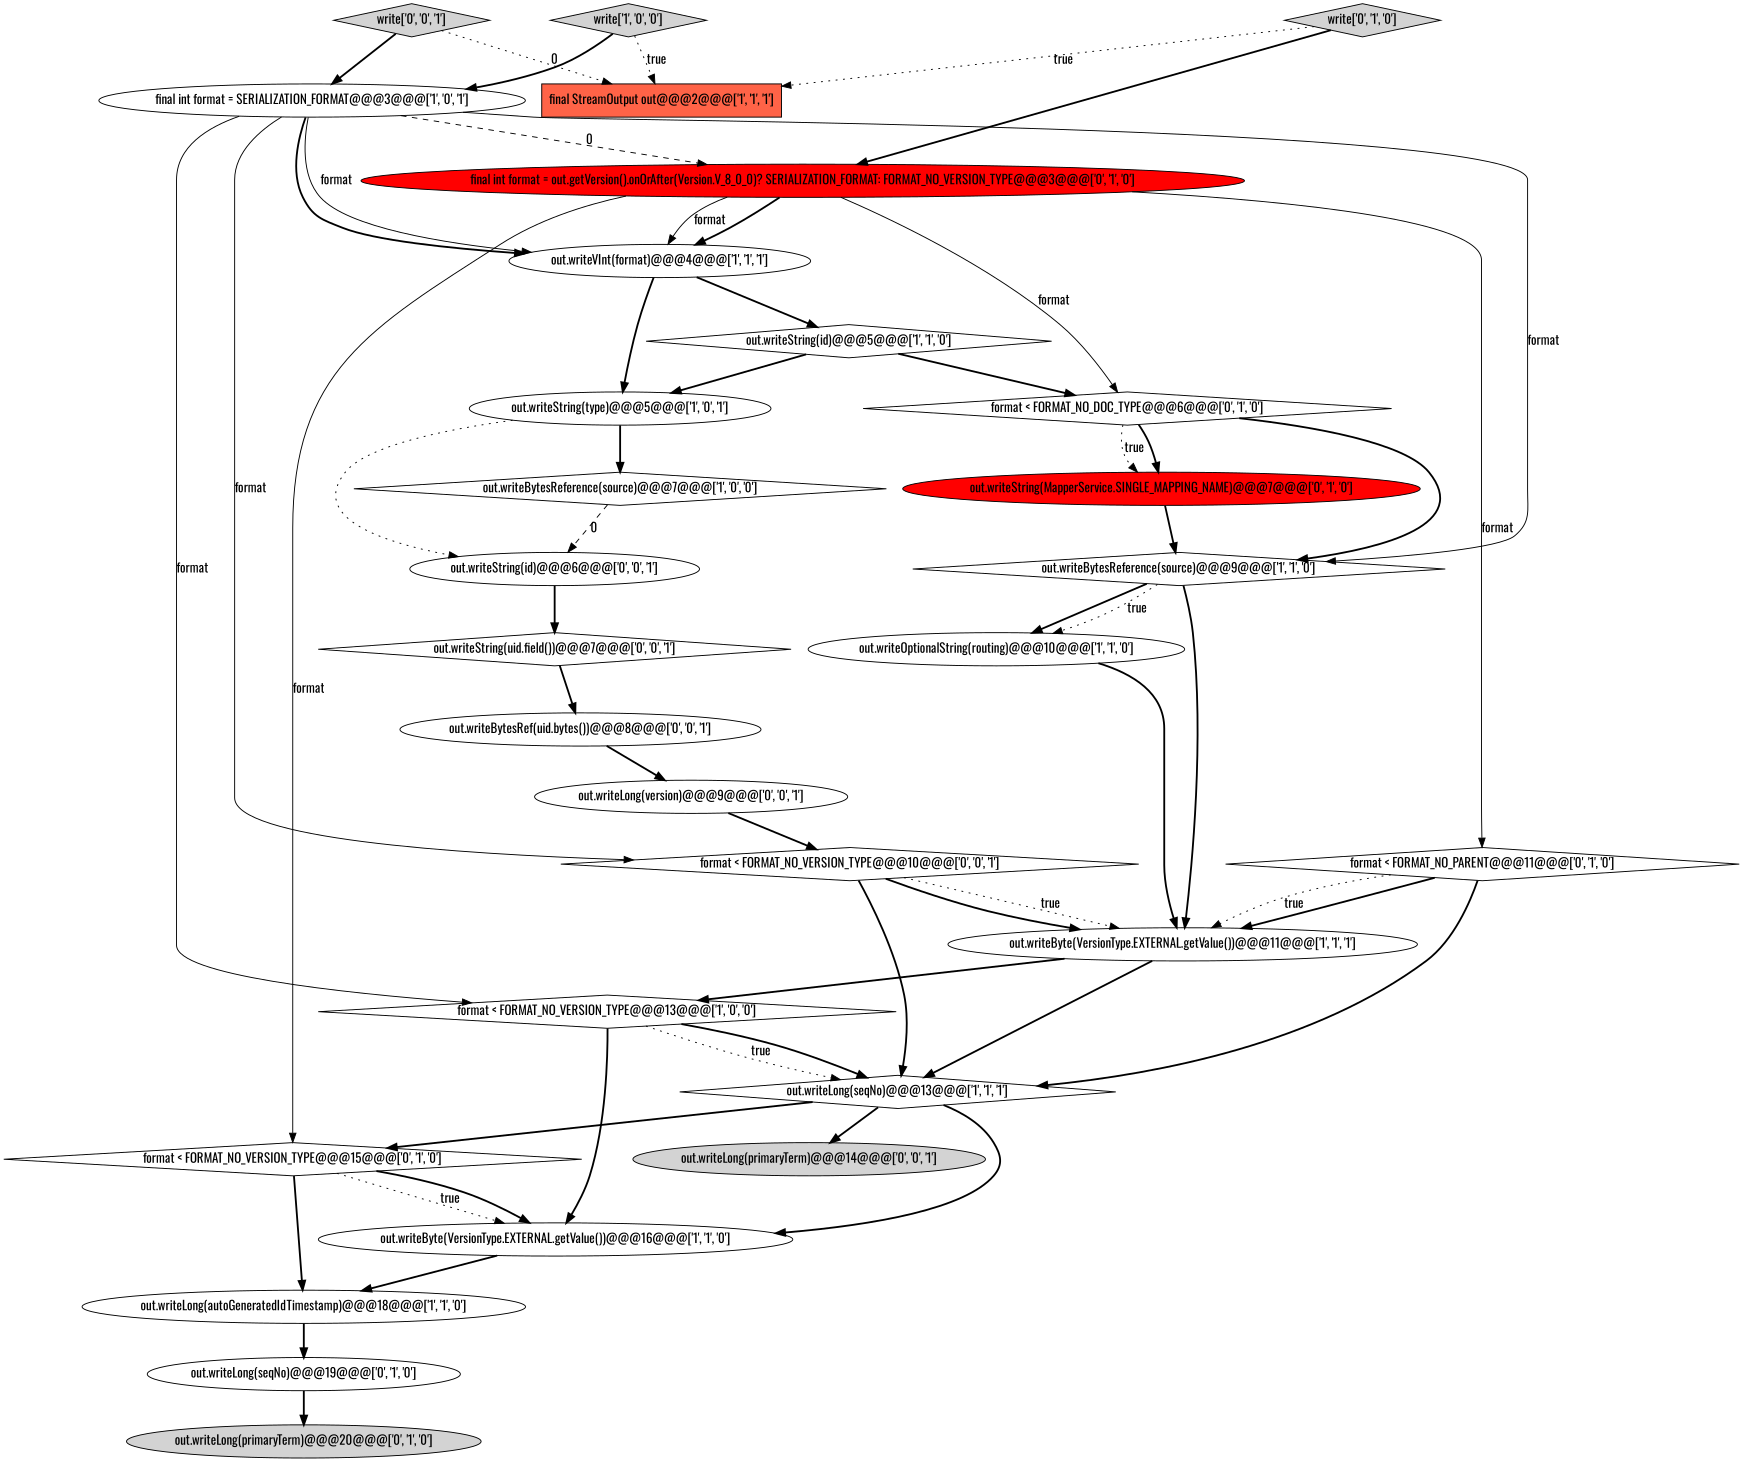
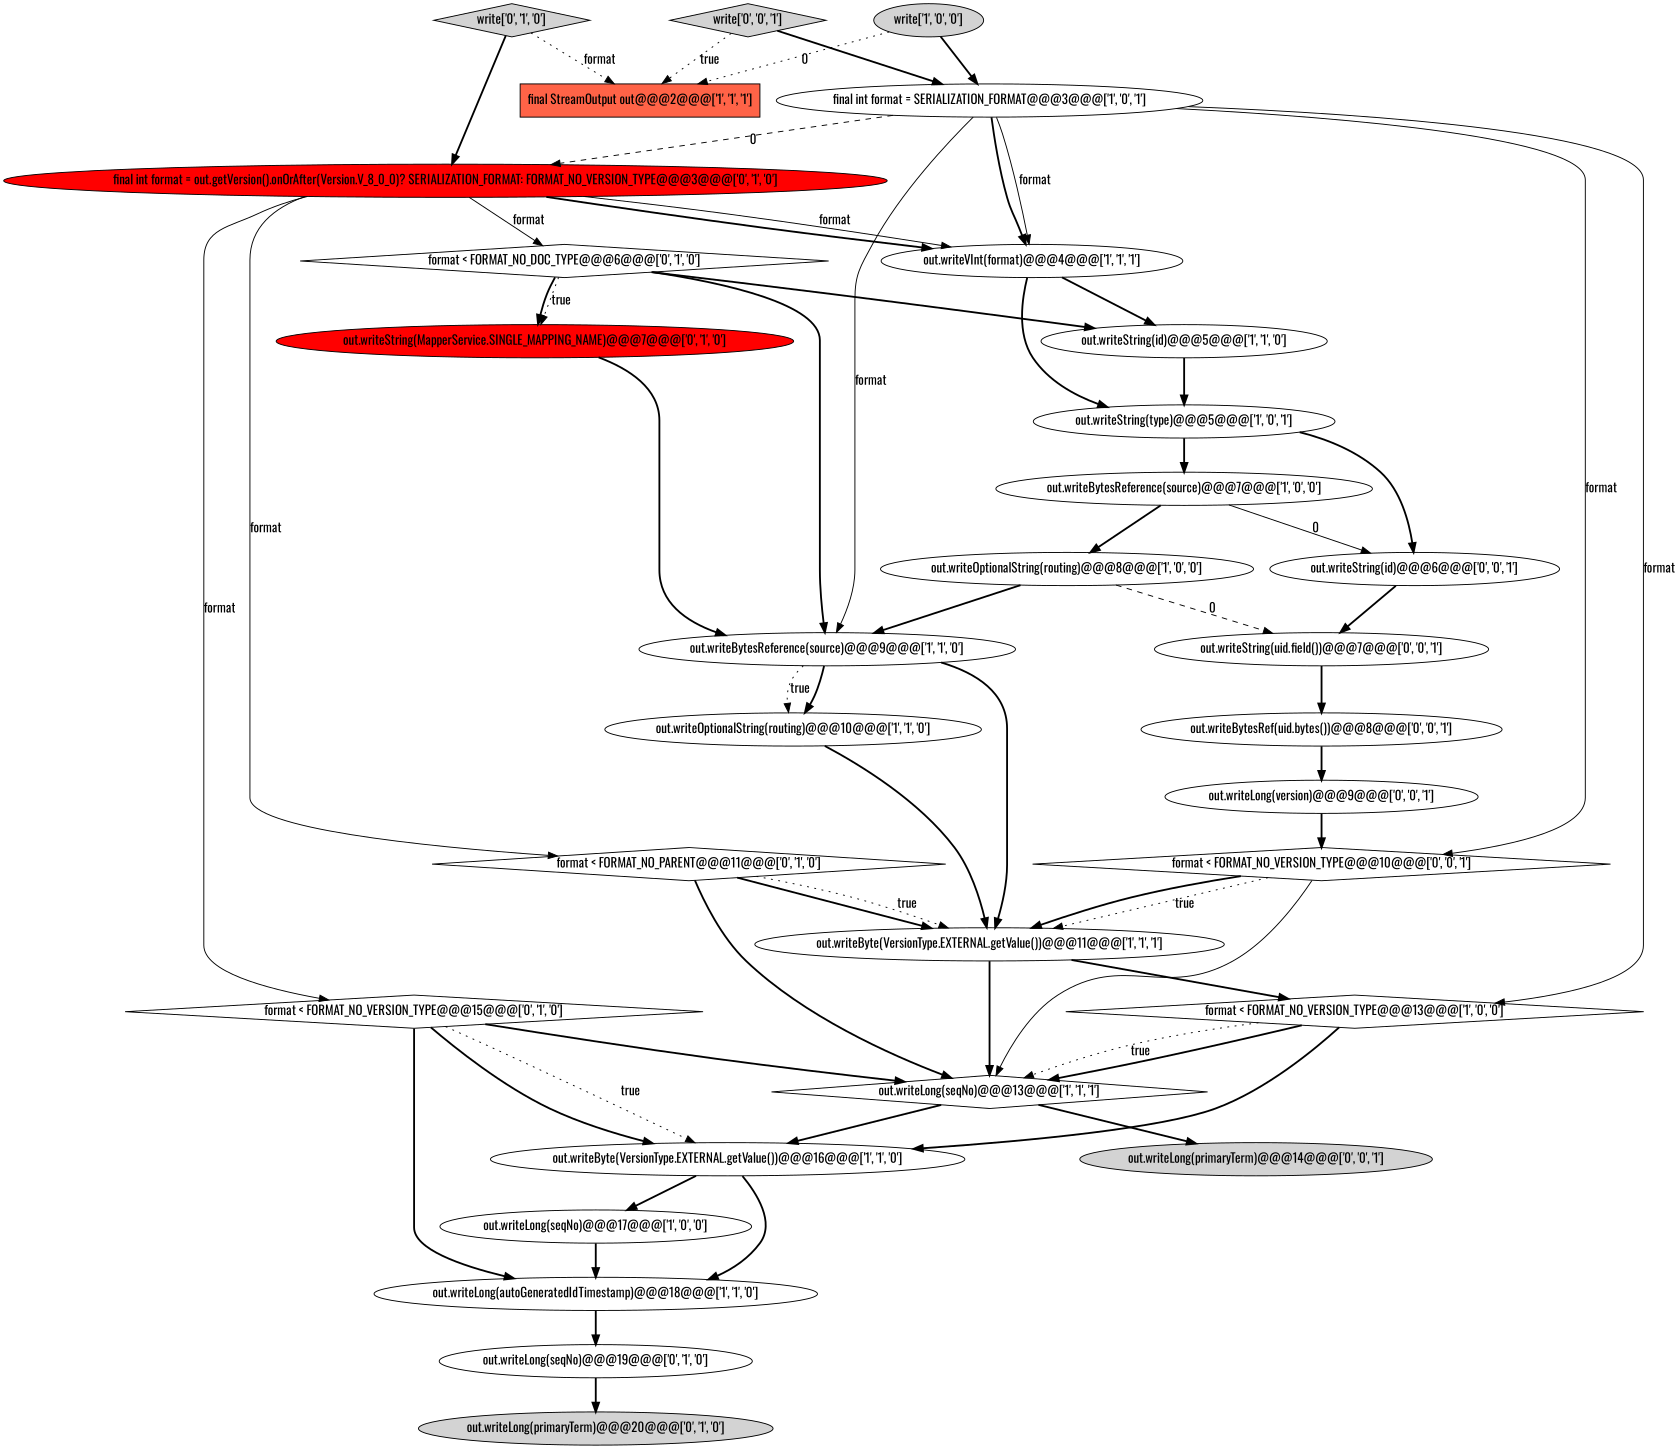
node "write['1', '0', '0']": shape diamond -> ellipse
edge "write['0', '0', '1']" -> "final StreamOutput out@@@2@@@['1', '1', '1']": label "0" -> "true"
edge "write['1', '0', '0']" -> "final StreamOutput out@@@2@@@['1', '1', '1']": label "true" -> "0"
edge "write['0', '1', '0']" -> "final StreamOutput out@@@2@@@['1', '1', '1']": label "true" -> "format"
node "out.writeString(id)@@@5@@@['1', '1', '0']": shape diamond -> ellipse
edge "out.writeString(id)@@@5@@@['1', '1', '0']" -> "format < FORMAT_NO_DOC_TYPE@@@6@@@['0', '1', '0']": reversed
edge "out.writeString(type)@@@5@@@['1', '0', '1']" -> "out.writeString(id)@@@6@@@['0', '0', '1']": style dotted -> bold
node "out.writeBytesReference(source)@@@7@@@['1', '0', '0']": shape diamond -> ellipse
edge "out.writeBytesReference(source)@@@7@@@['1', '0', '0']" -> "out.writeString(id)@@@6@@@['0', '0', '1']": style dashed -> solid
node "out.writeOptionalString(routing)@@@8@@@['1', '0', '0']": added
node "out.writeBytesReference(source)@@@9@@@['1', '1', '0']": shape diamond -> ellipse
node "out.writeString(uid.field())@@@7@@@['0', '0', '1']": shape diamond -> ellipse
edge "format < FORMAT_NO_VERSION_TYPE@@@10@@@['0', '0', '1']" -> "out.writeLong(seqNo)@@@13@@@['1', '1', '1']": style bold -> solid
edge "out.writeLong(seqNo)@@@13@@@['1', '1', '1']" -> "format < FORMAT_NO_VERSION_TYPE@@@15@@@['0', '1', '0']": reversed
node "out.writeLong(seqNo)@@@17@@@['1', '0', '0']": added
